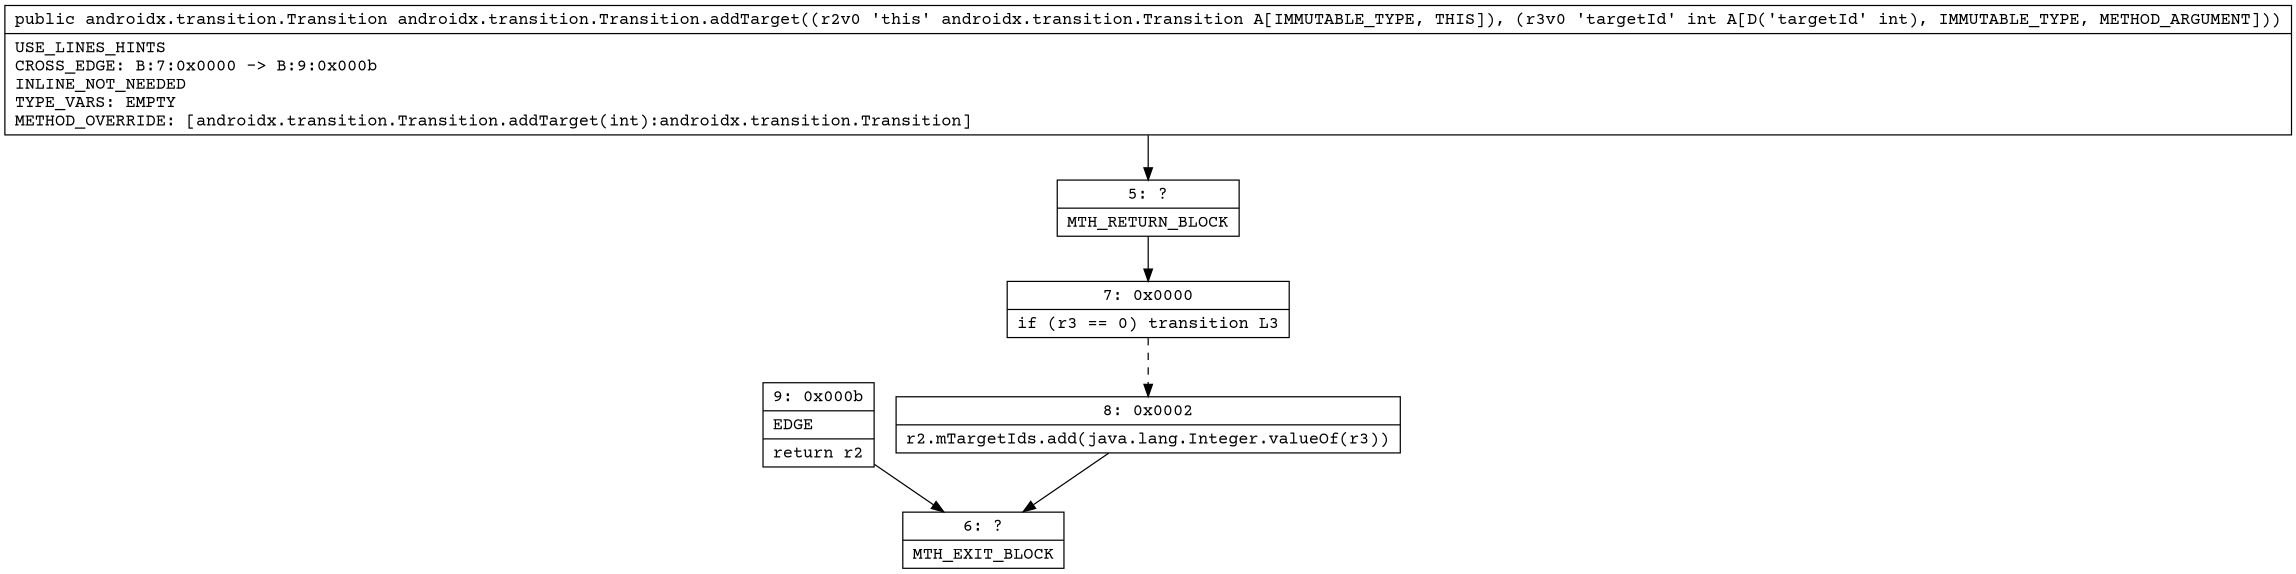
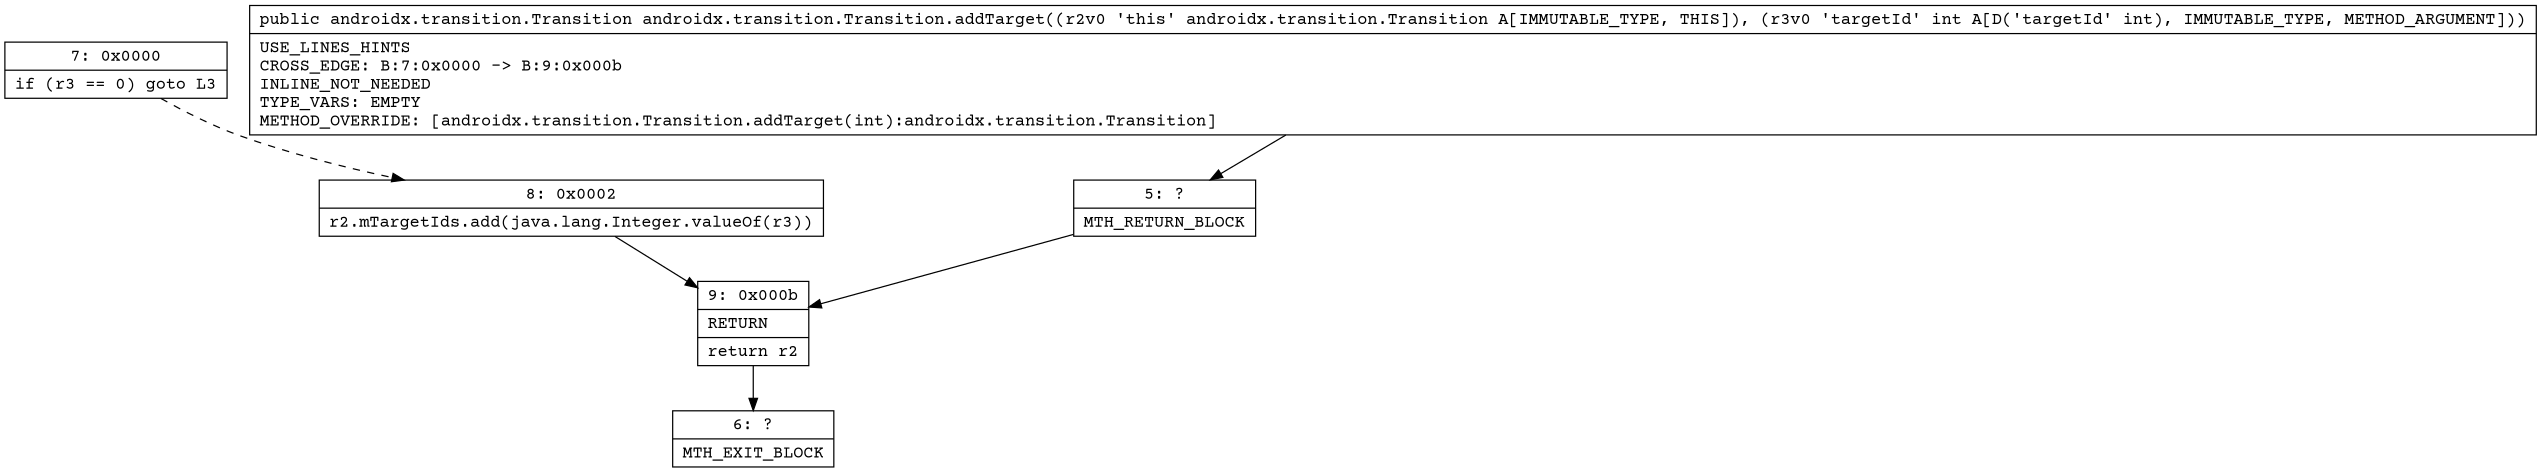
edge "5: ?" -> "7: 0x0000": now "5: ?" -> "9: 0x000b"
node "7: 0x0000": text "if (r3 == 0) transition L3" -> "if (r3 == 0) goto L3"
node "9: 0x000b": text "EDGE" -> "RETURN"
edge "8: 0x0002" -> "6: ?": now "8: 0x0002" -> "9: 0x000b"
